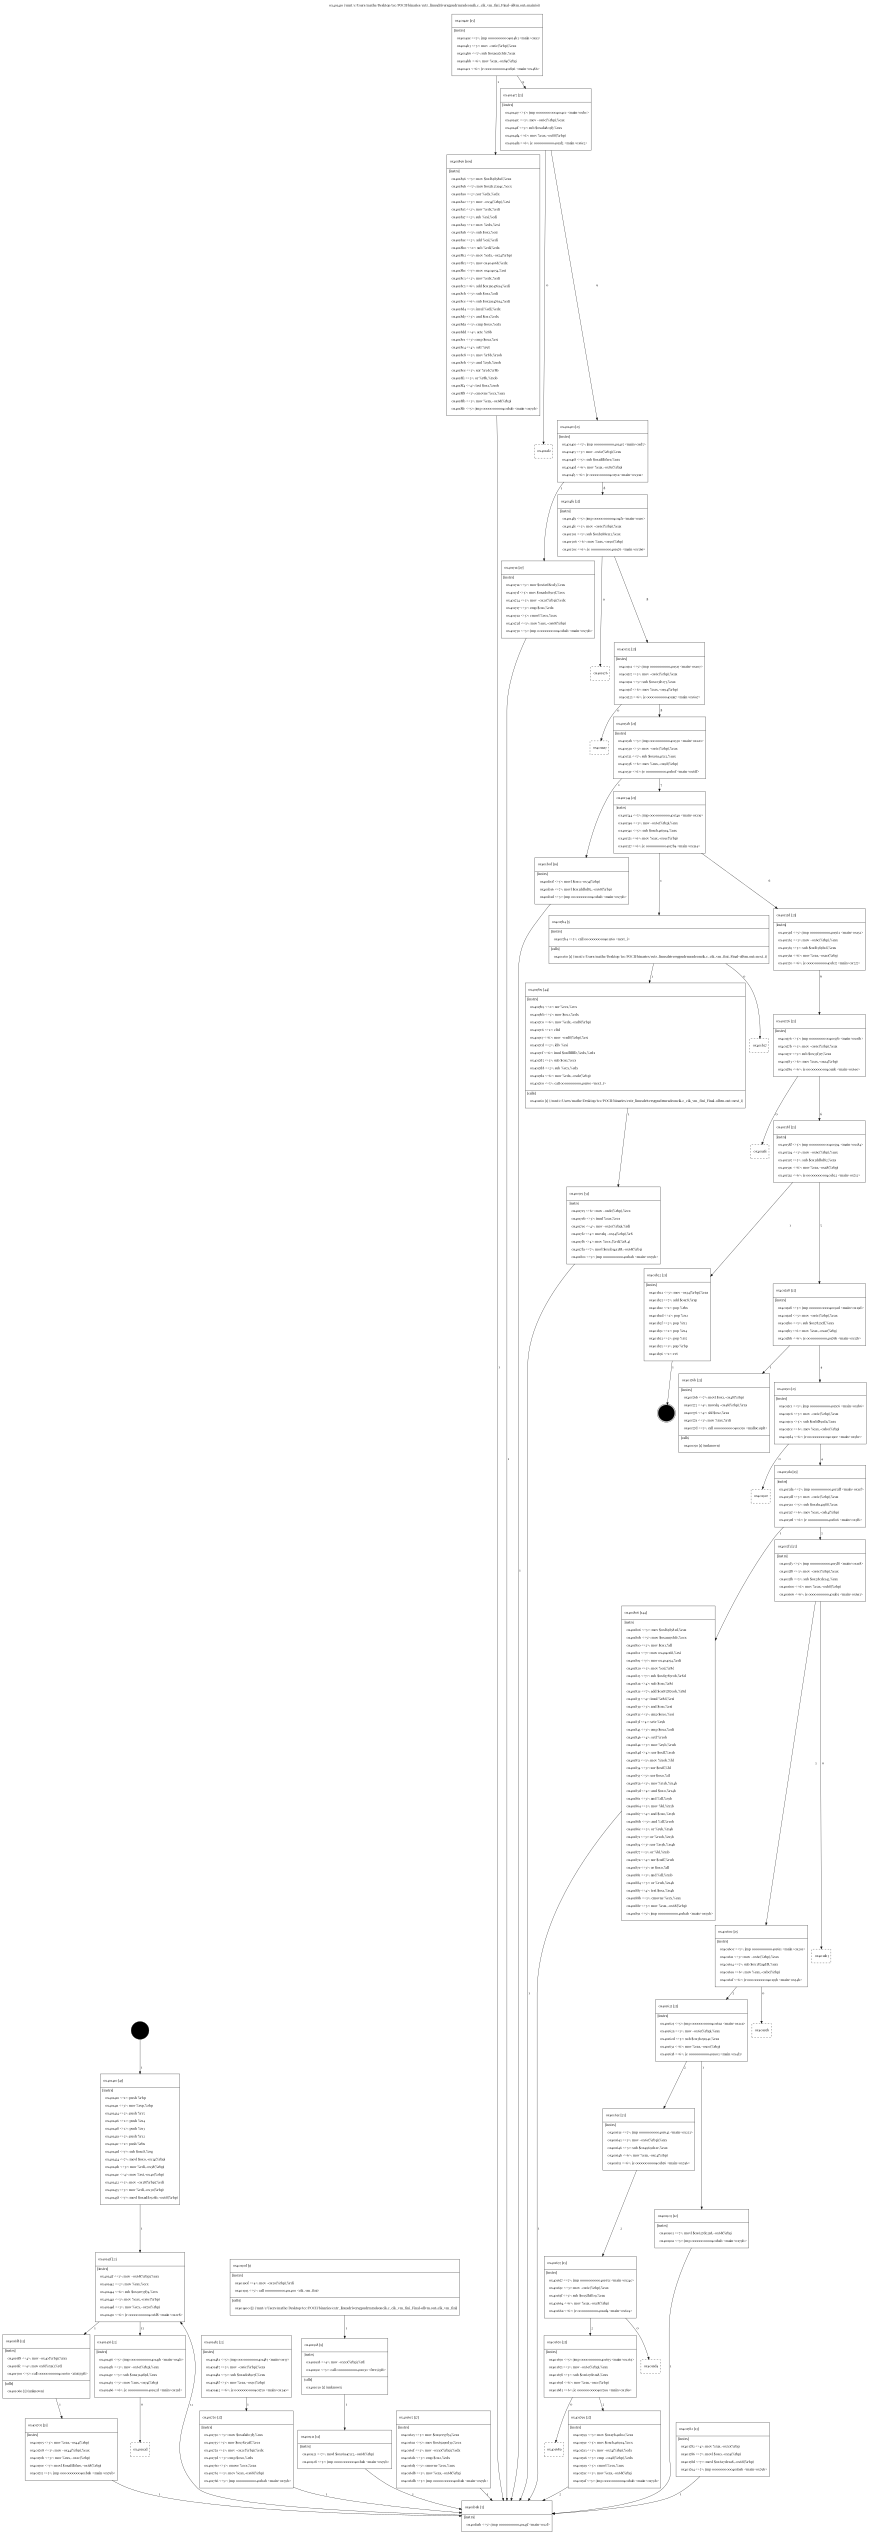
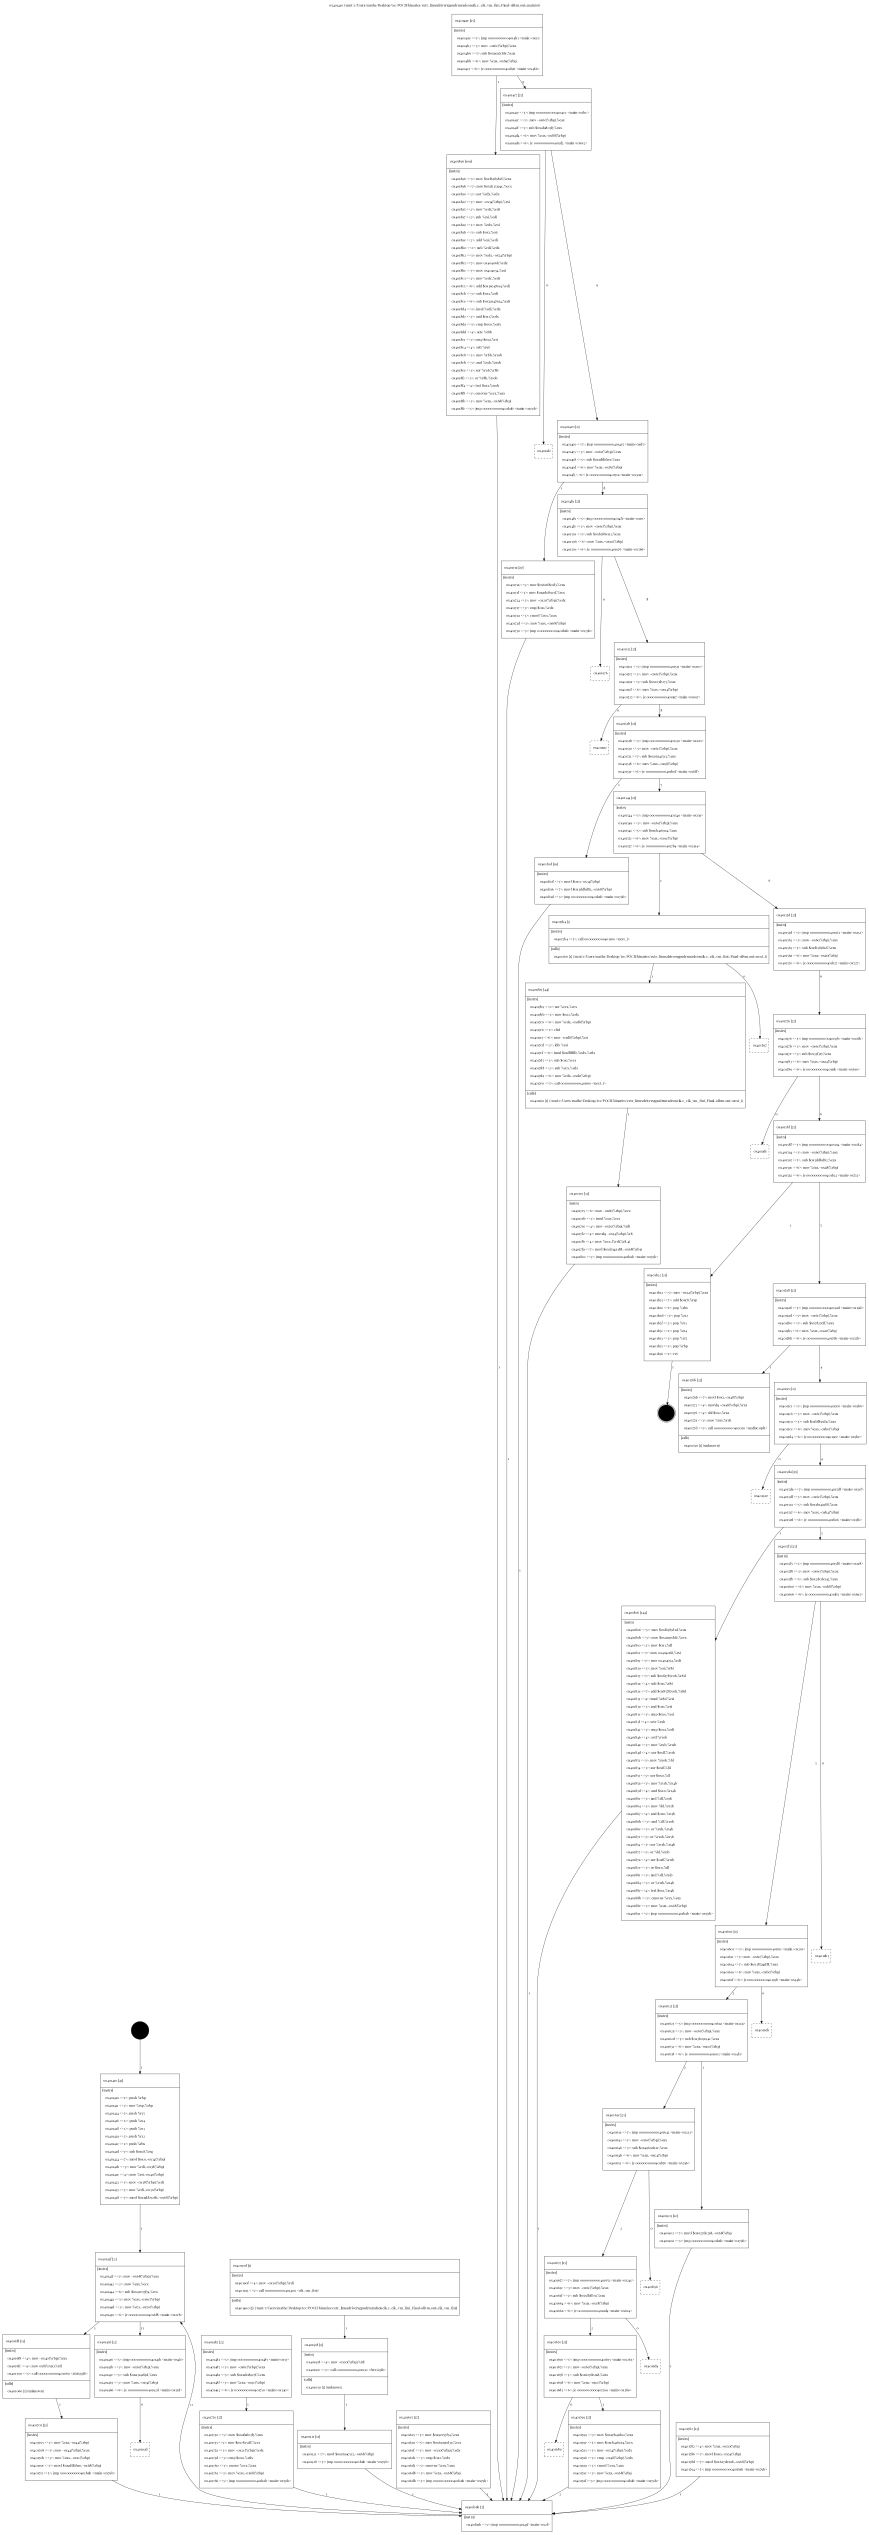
node "0x401b56": added
